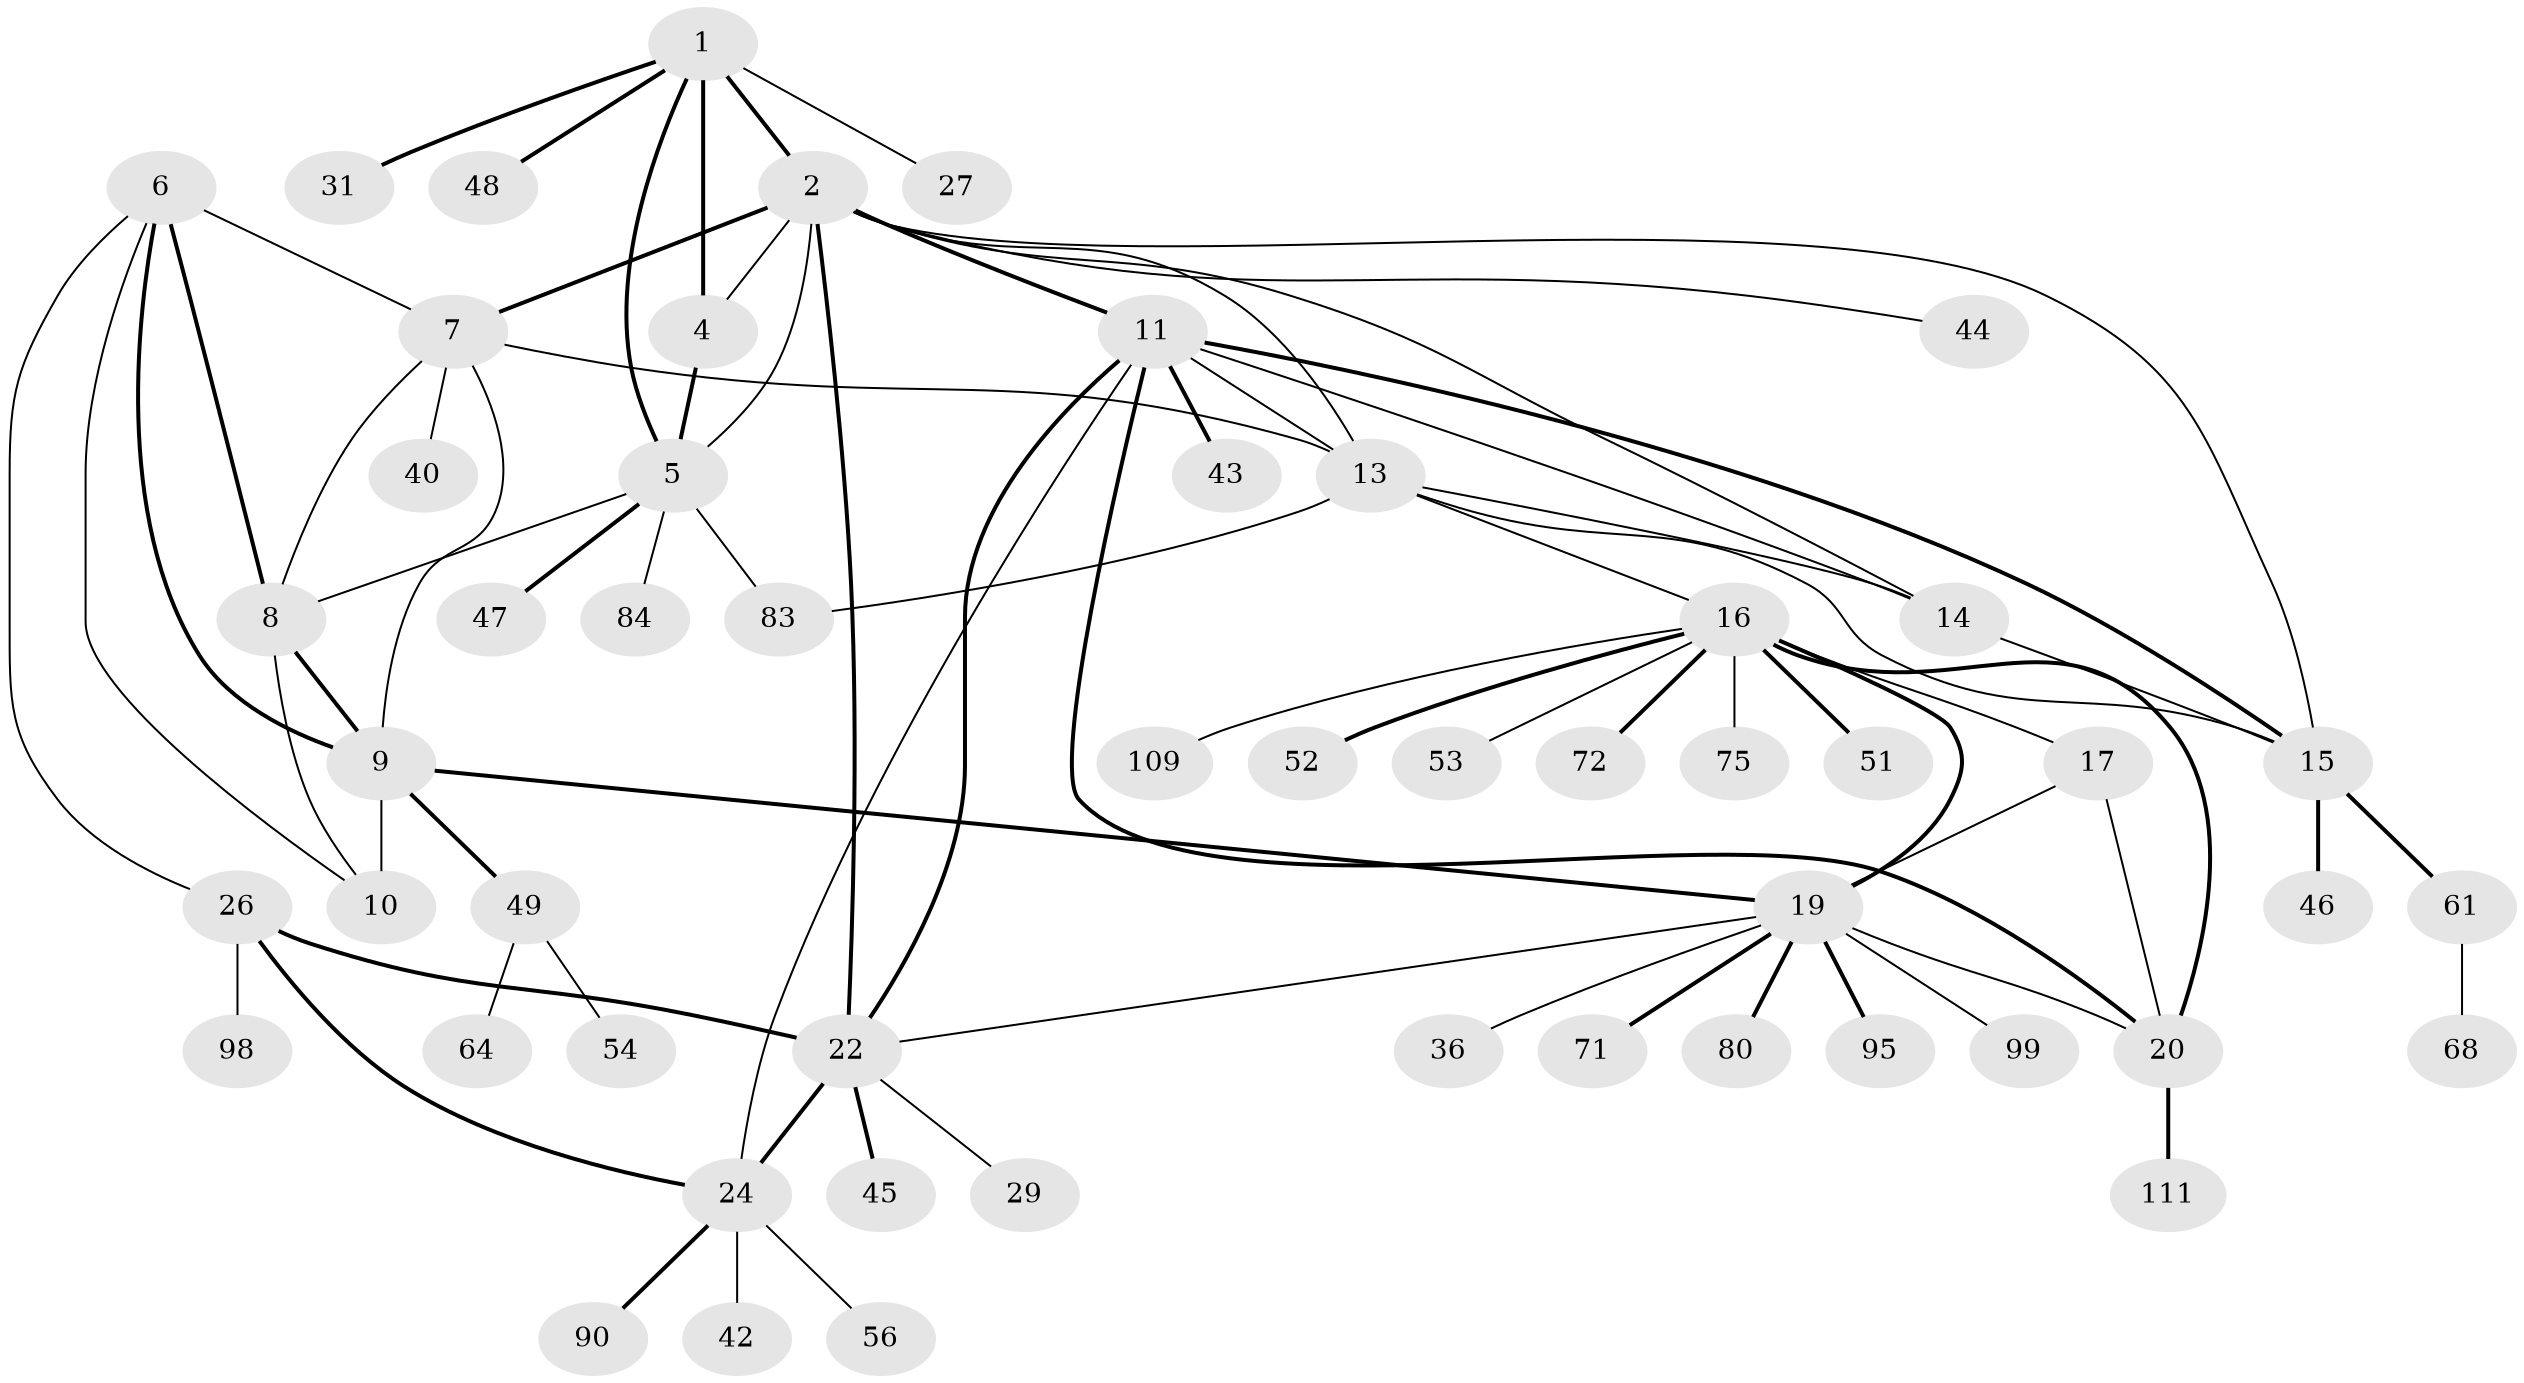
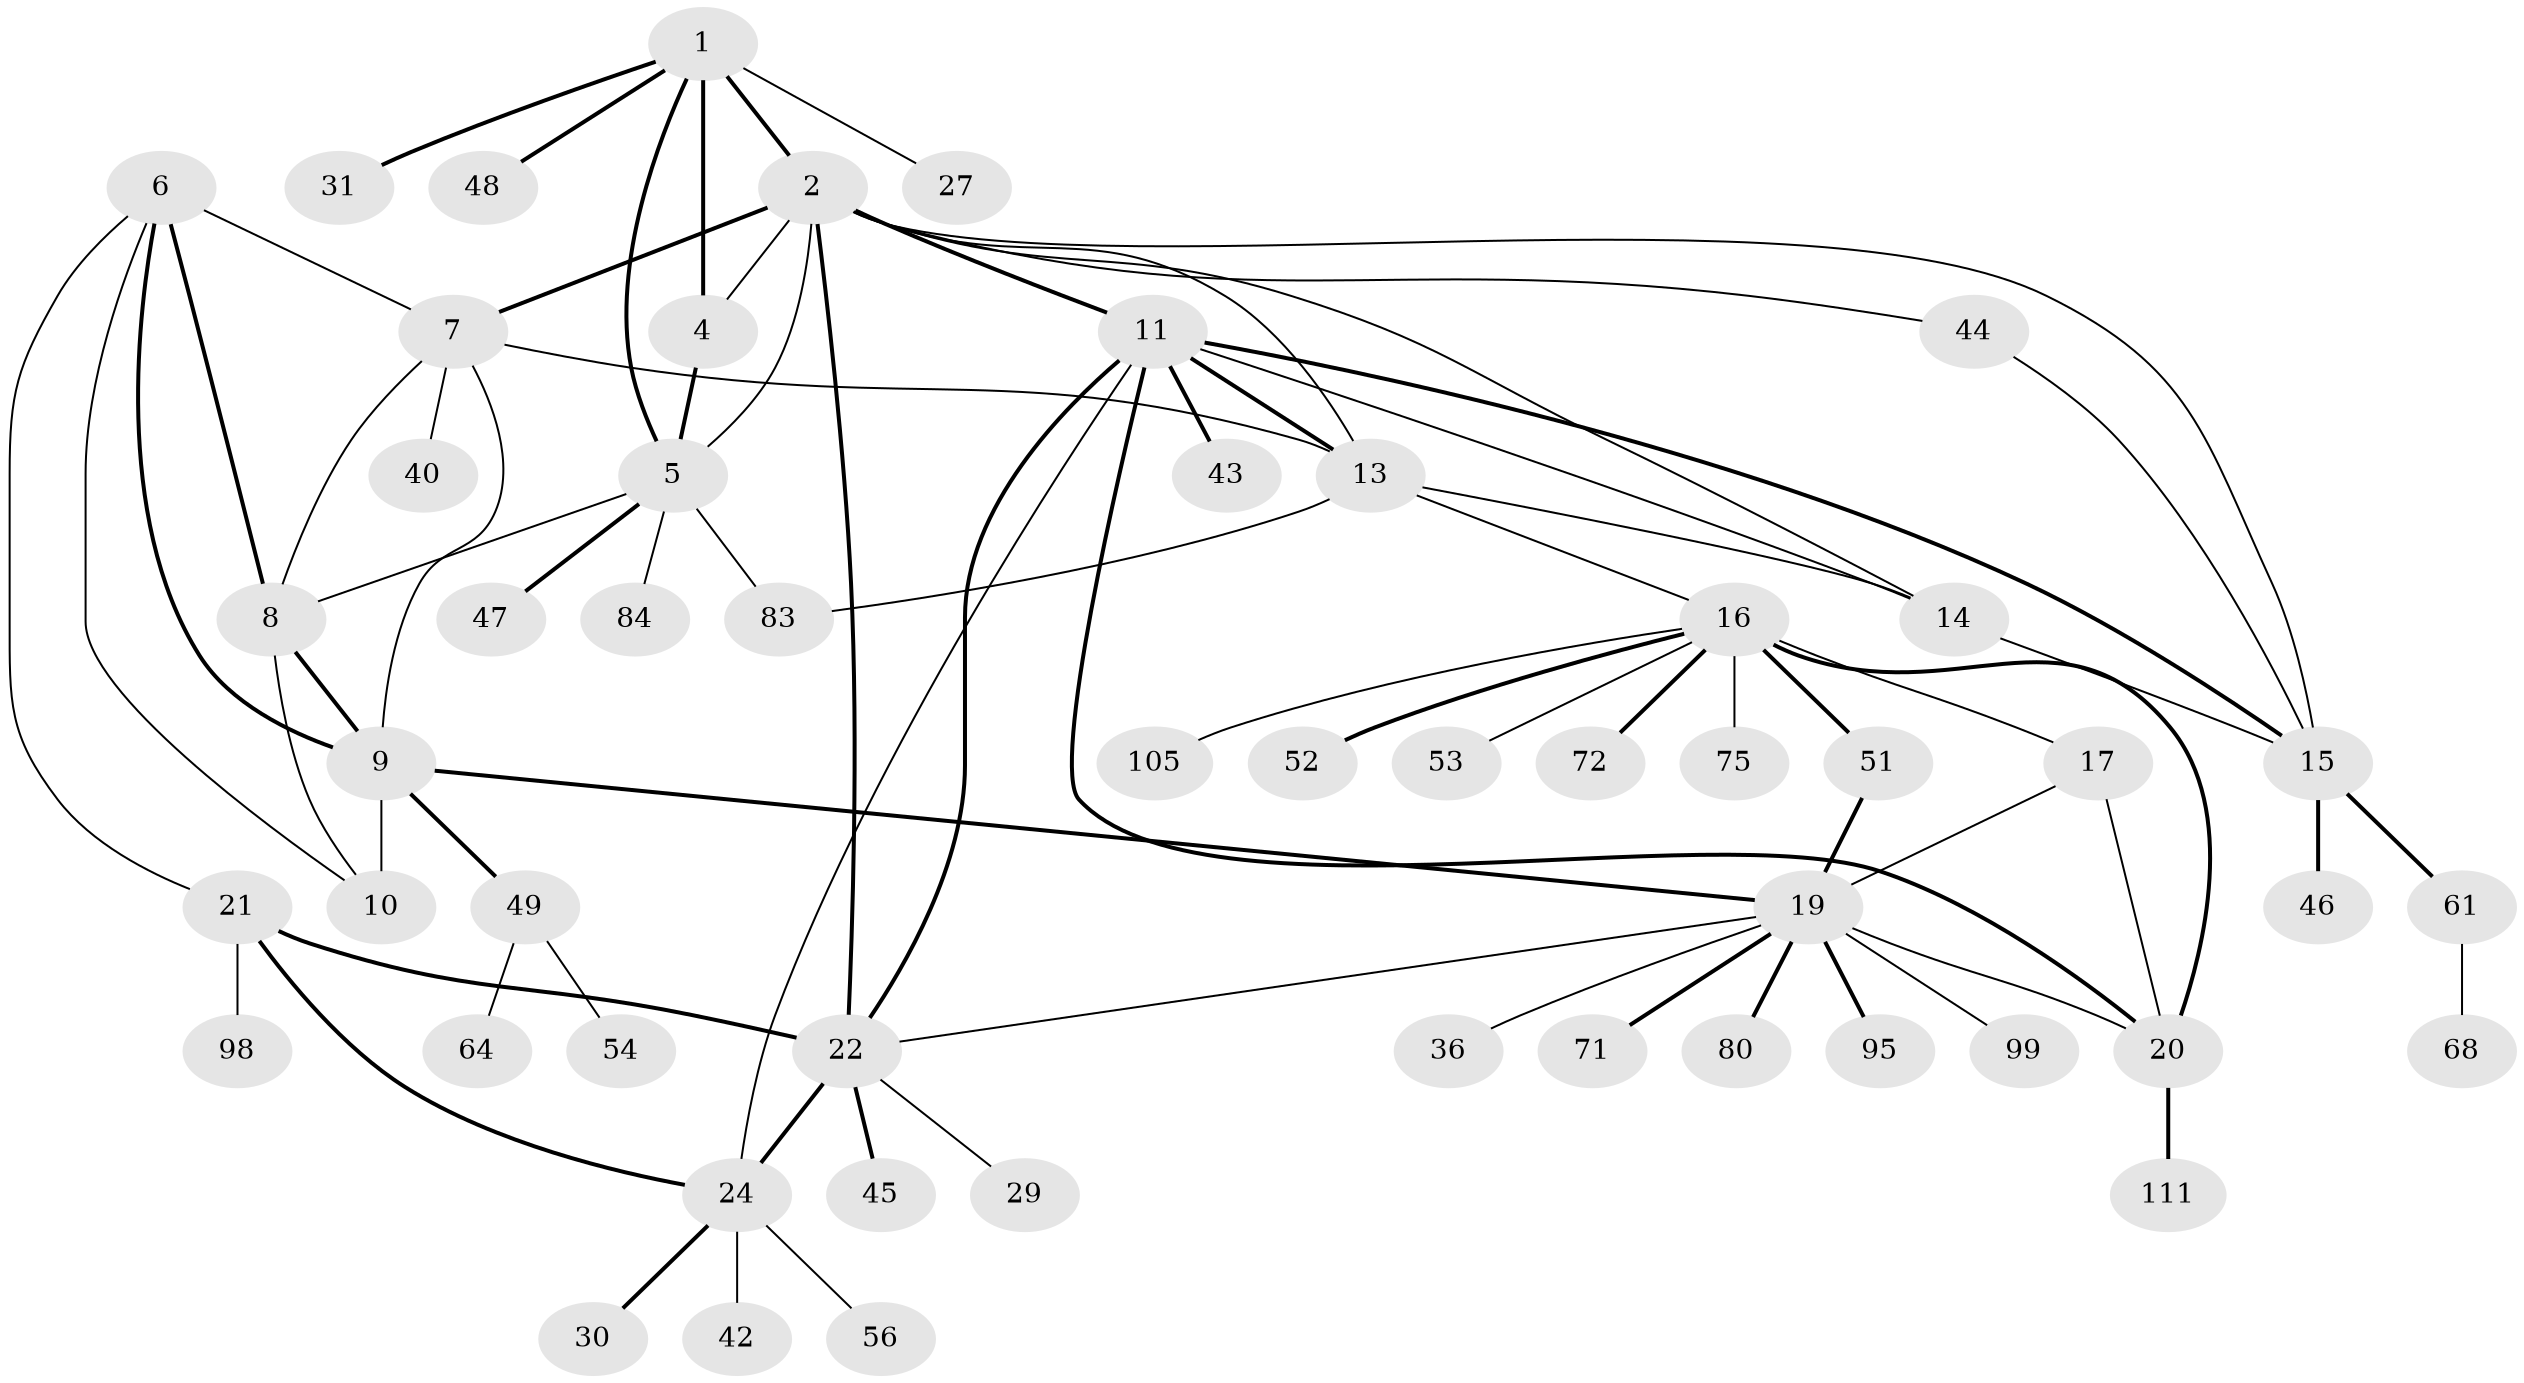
edge "11" -- "13": style solid -> bold
edge "13" -- "15": now "44" -- "15"
edge "16" -- "19": now "51" -- "19"
node "109": label "109" -> "105"
node "26": label "26" -> "21"
node "90": label "90" -> "30"
